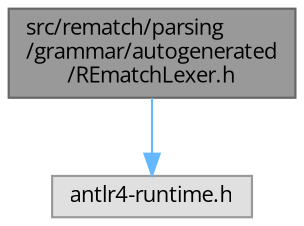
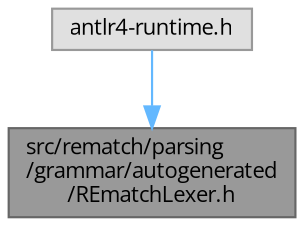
edge "src/rematch/parsing /grammar/autogenerated /REmatchLexer.h" -> "antlr4-runtime.h": reversed
